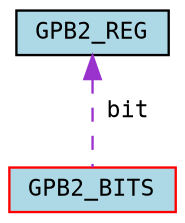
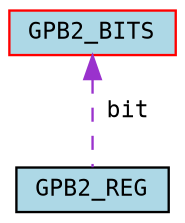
edge "GPB2_BITS" -> "GPB2_REG": reversed
